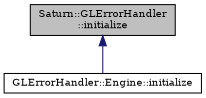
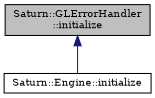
node "GLErrorHandler::Engine::initialize": label "GLErrorHandler::Engine::initialize" -> "Saturn::Engine::initialize"
